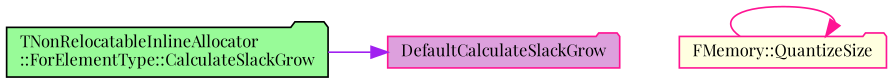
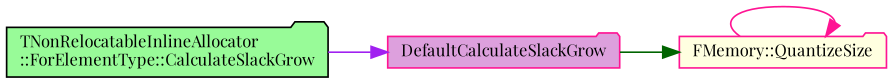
edge "DefaultCalculateSlackGrow" -> "FMemory::QuantizeSize": added
